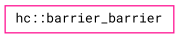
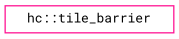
node "hc::barrier_barrier": label "hc::barrier_barrier" -> "hc::tile_barrier"
